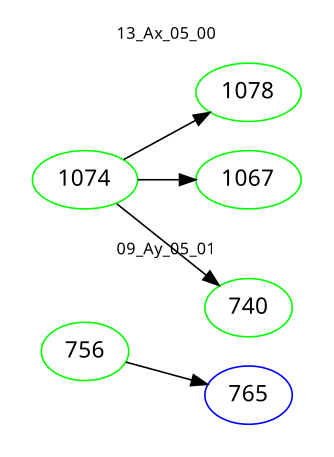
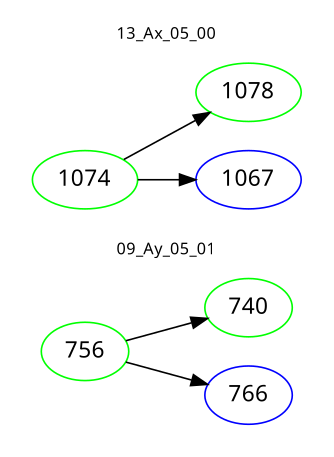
node "1067": color green -> blue
edge "1074" -> "740": now "756" -> "740"
node "765": label "765" -> "766"
